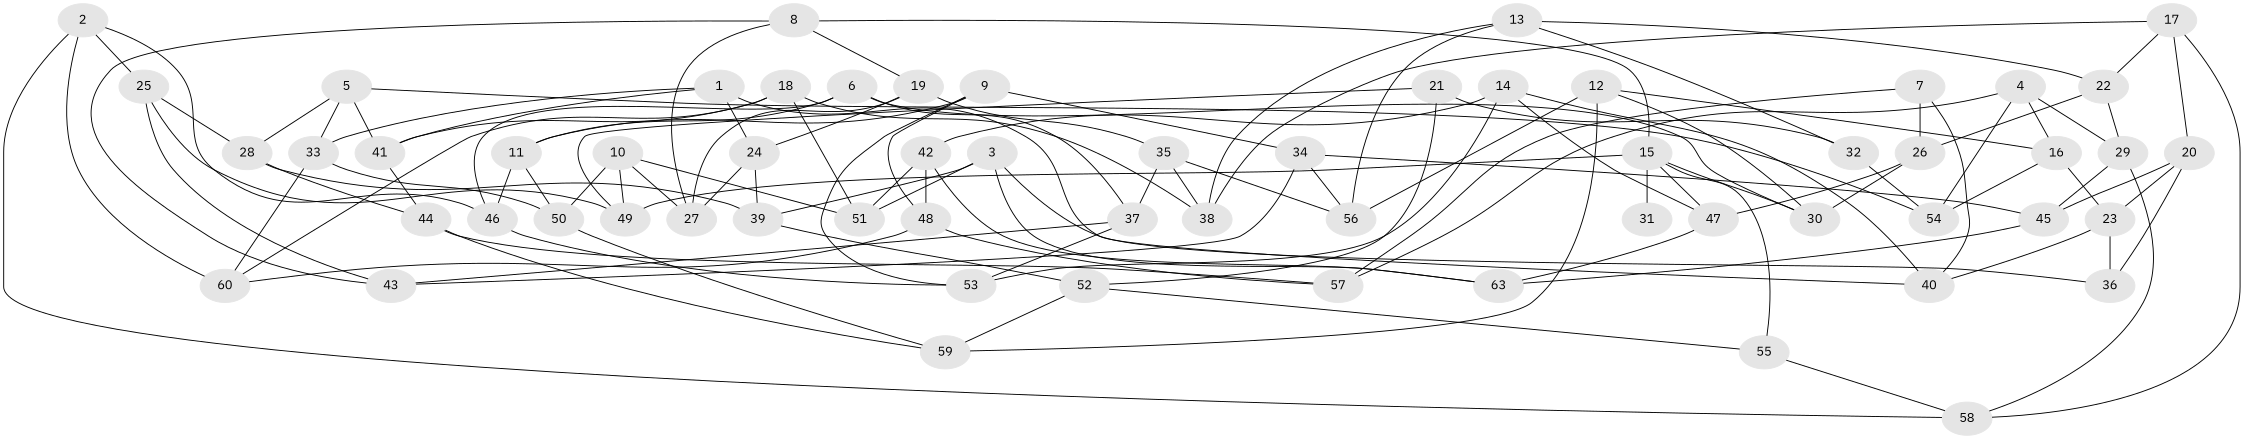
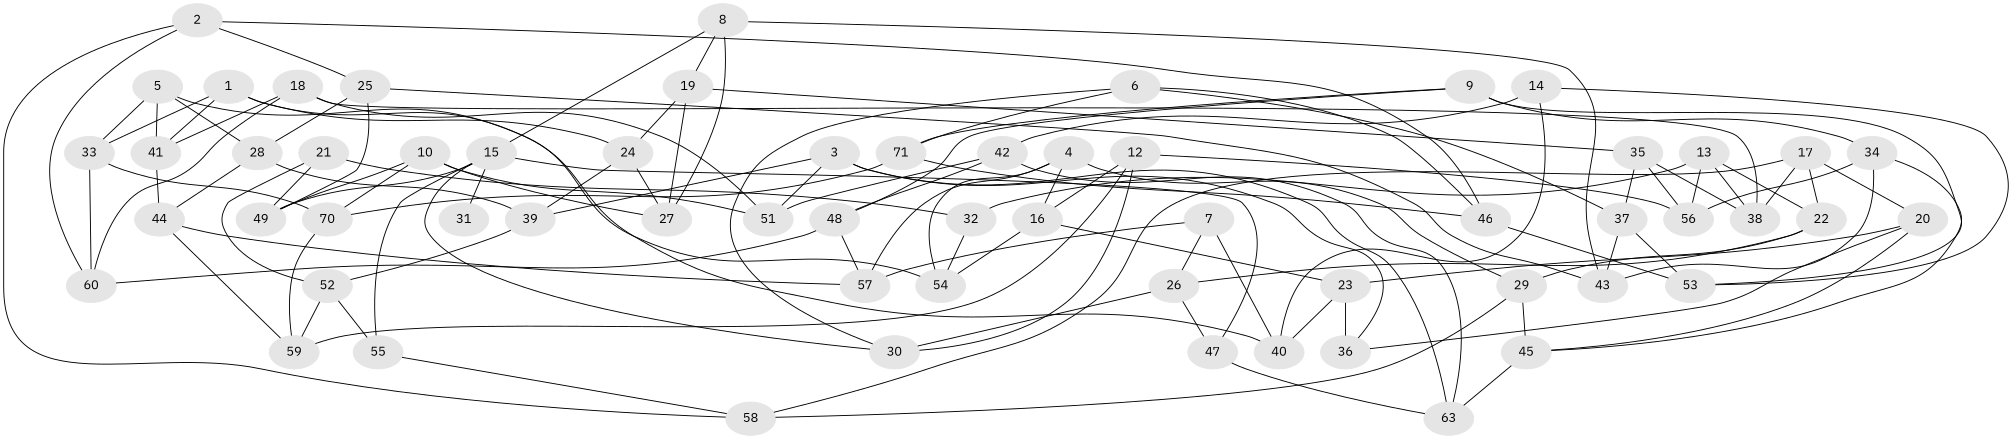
node "11": label "11" -> "71"
edge "14" -- "47": removed
node "50": label "50" -> "70"
